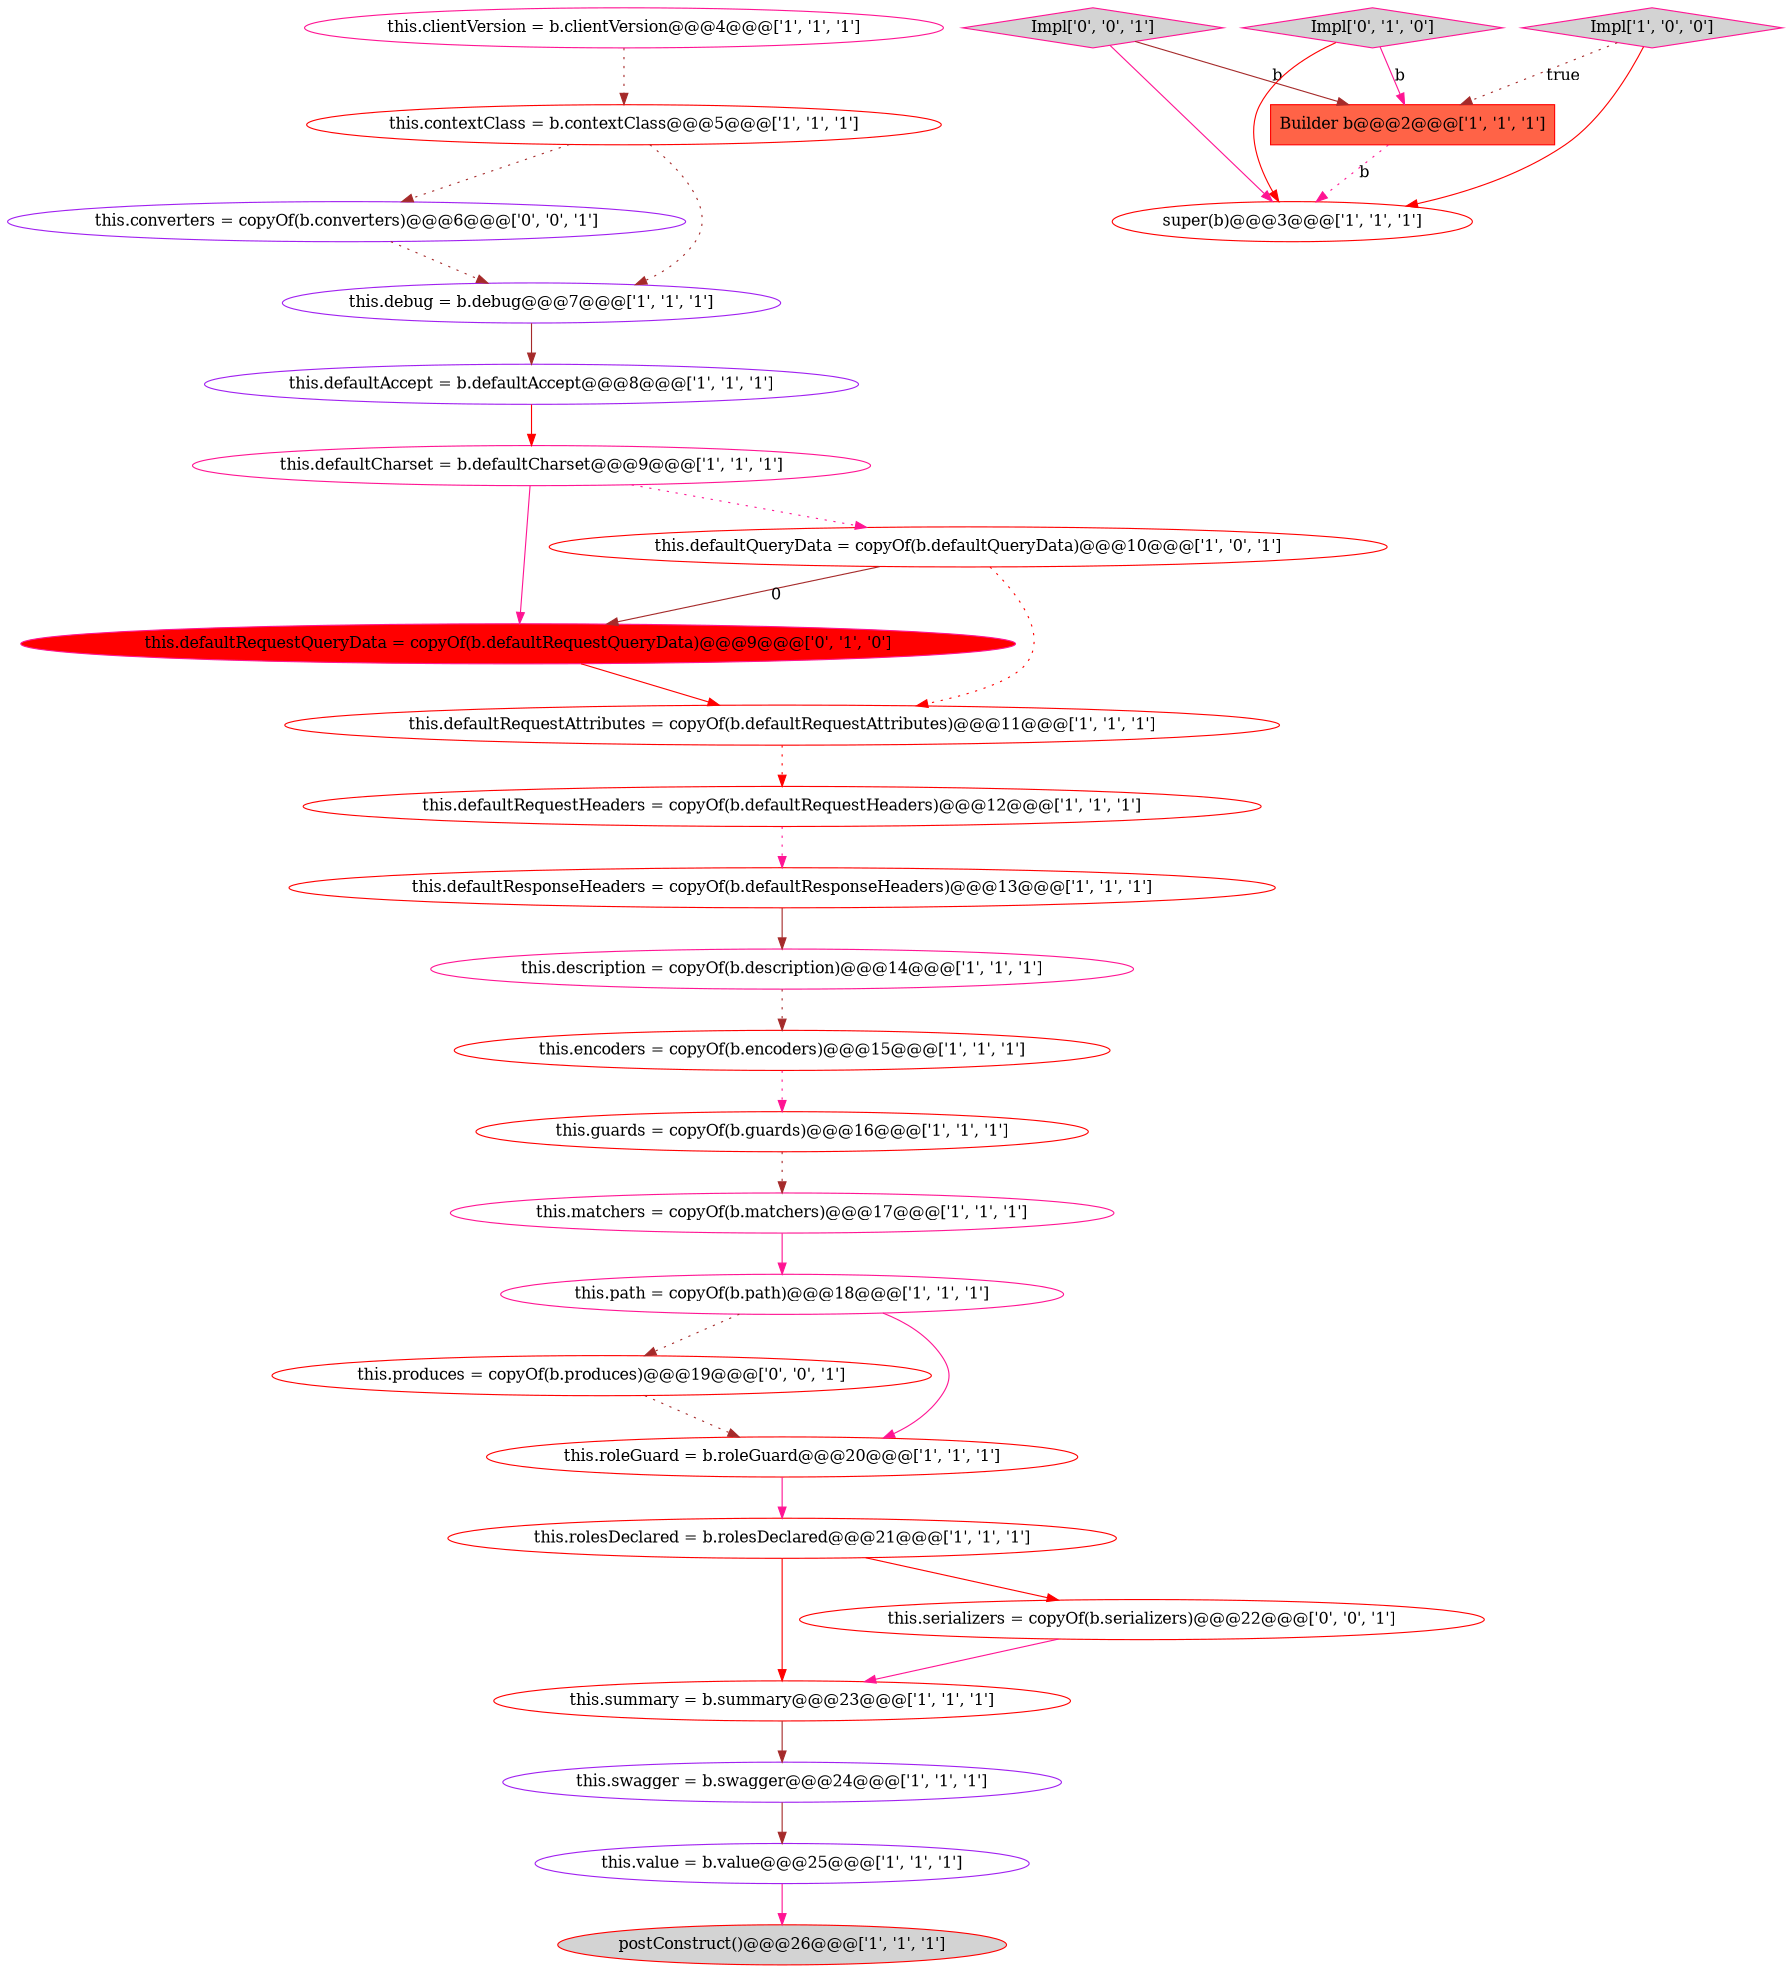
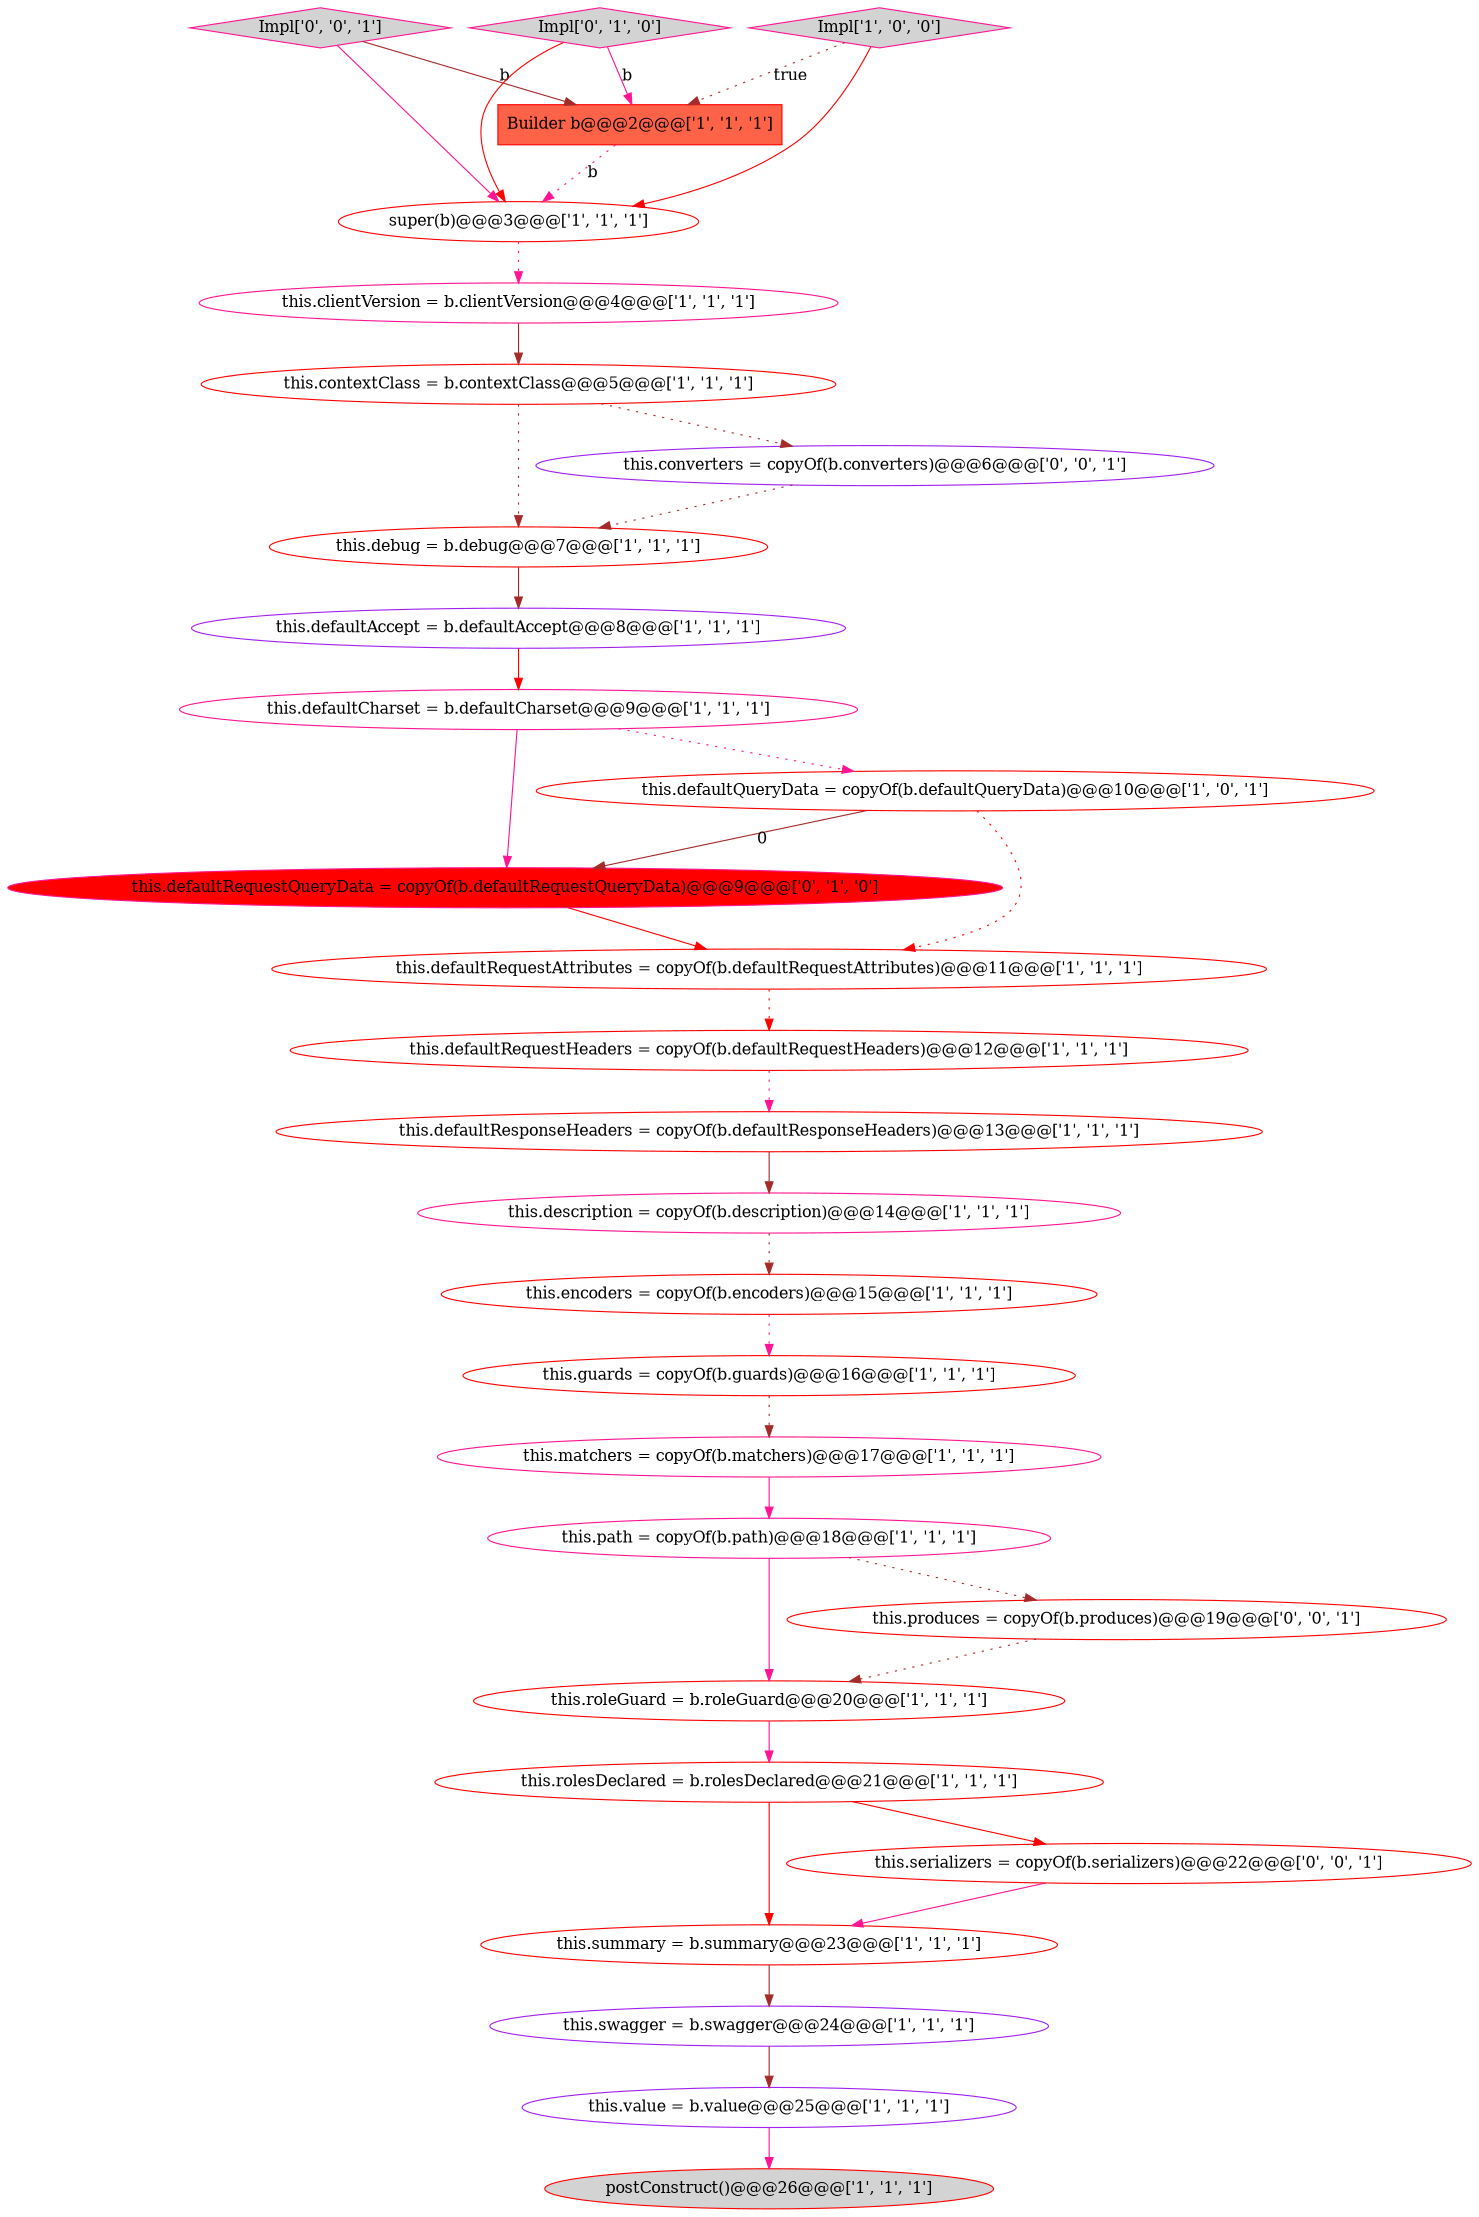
edge "this.clientVersion = b.clientVersion@@@4@@@['1', '1', '1']" -> "this.contextClass = b.contextClass@@@5@@@['1', '1', '1']": style dotted -> solid
edge "super(b)@@@3@@@['1', '1', '1']" -> "this.clientVersion = b.clientVersion@@@4@@@['1', '1', '1']": added
node "this.debug = b.debug@@@7@@@['1', '1', '1']": color purple -> red
